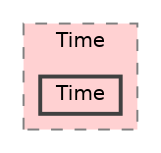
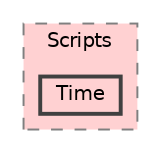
cluster "Time": label "Time" -> "Scripts"
